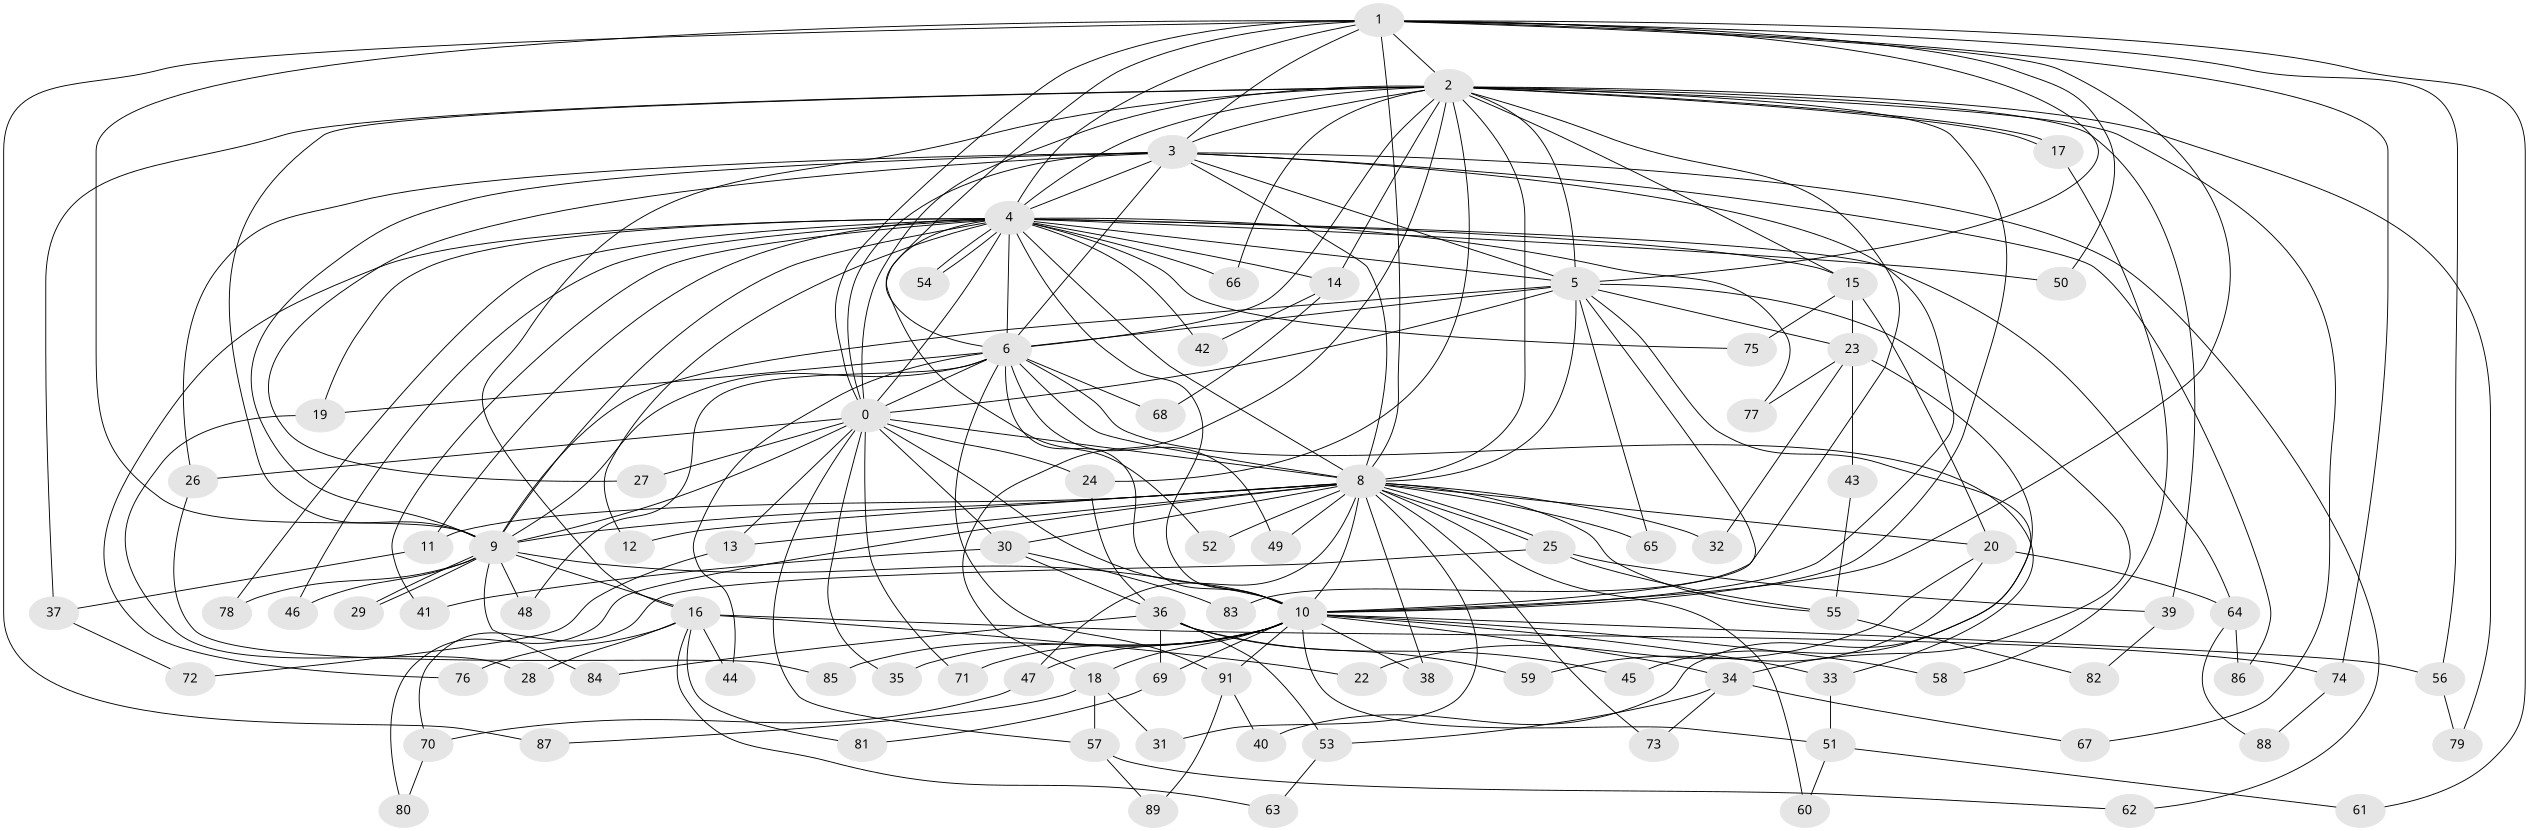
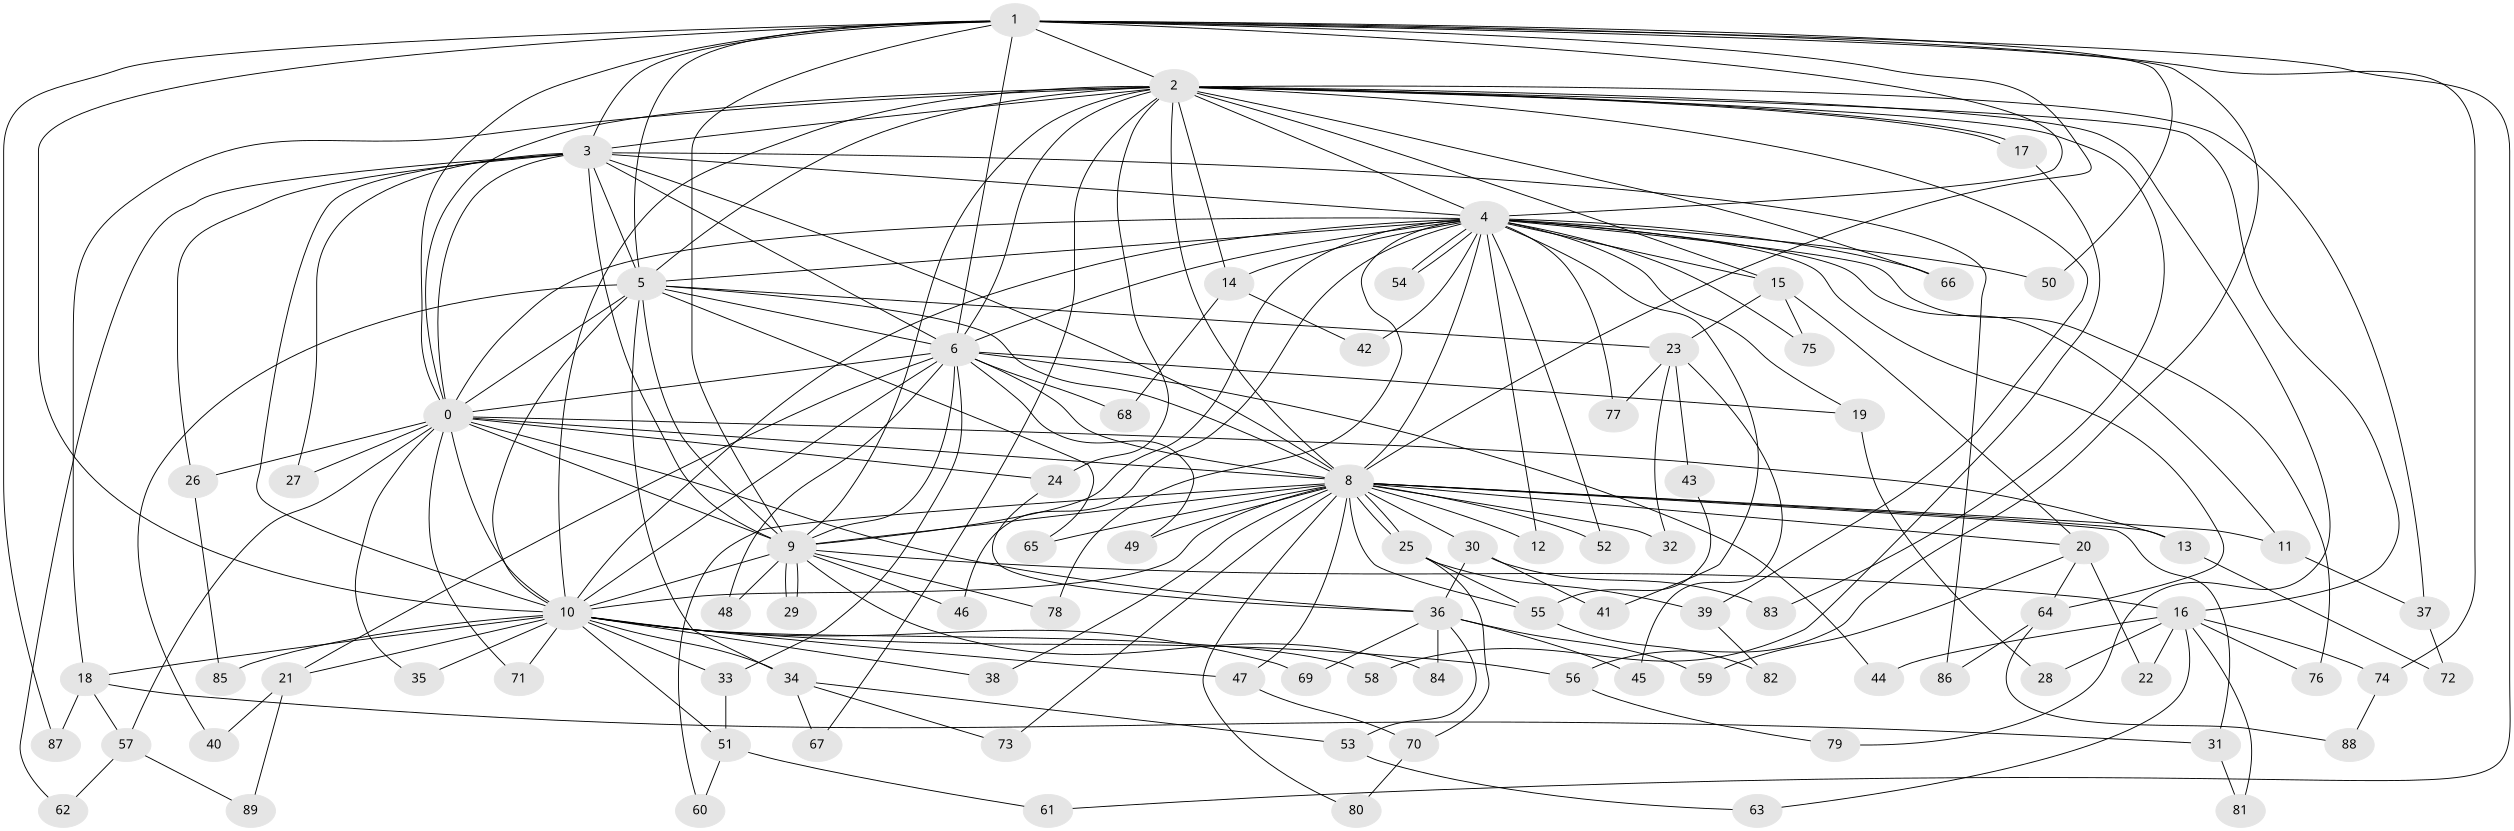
edge "0" -- "30": now "0" -- "36"
node "91": label "91" -> "21"
edge "69" -- "81": now "31" -- "81"
